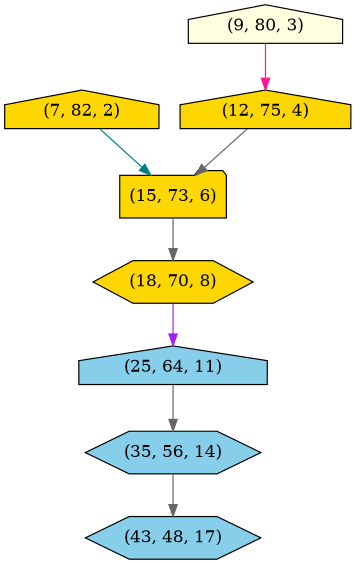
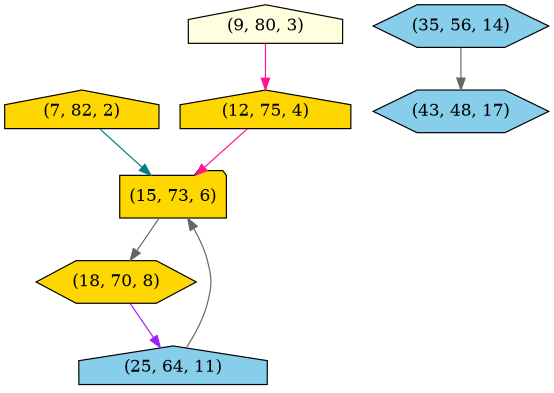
edge "(12, 75, 4)" -> "(15, 73, 6)": color gray40 -> deeppink
edge "(25, 64, 11)" -> "(35, 56, 14)": now "(25, 64, 11)" -> "(15, 73, 6)"
